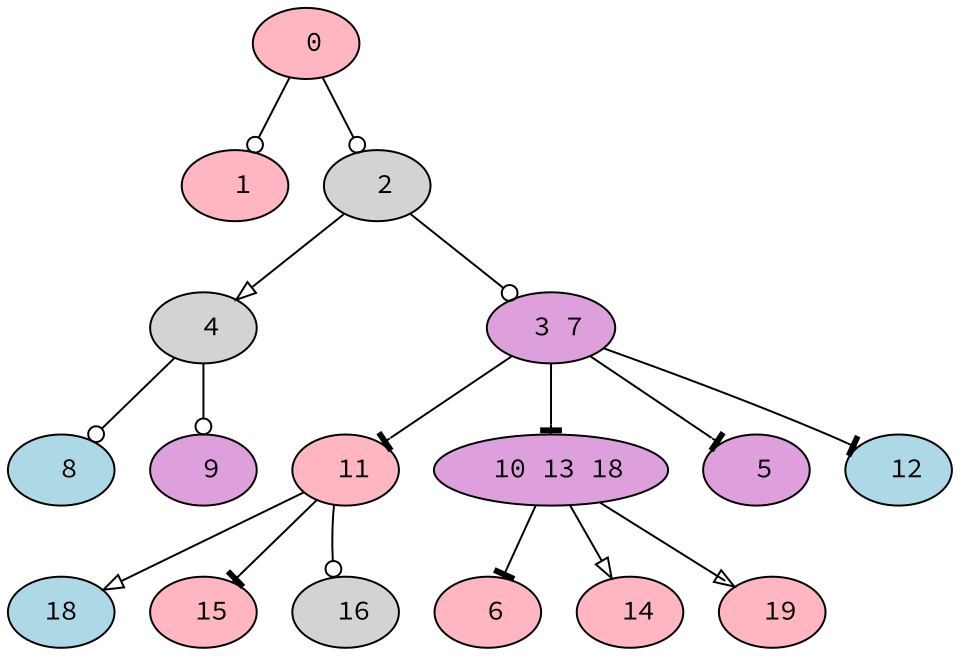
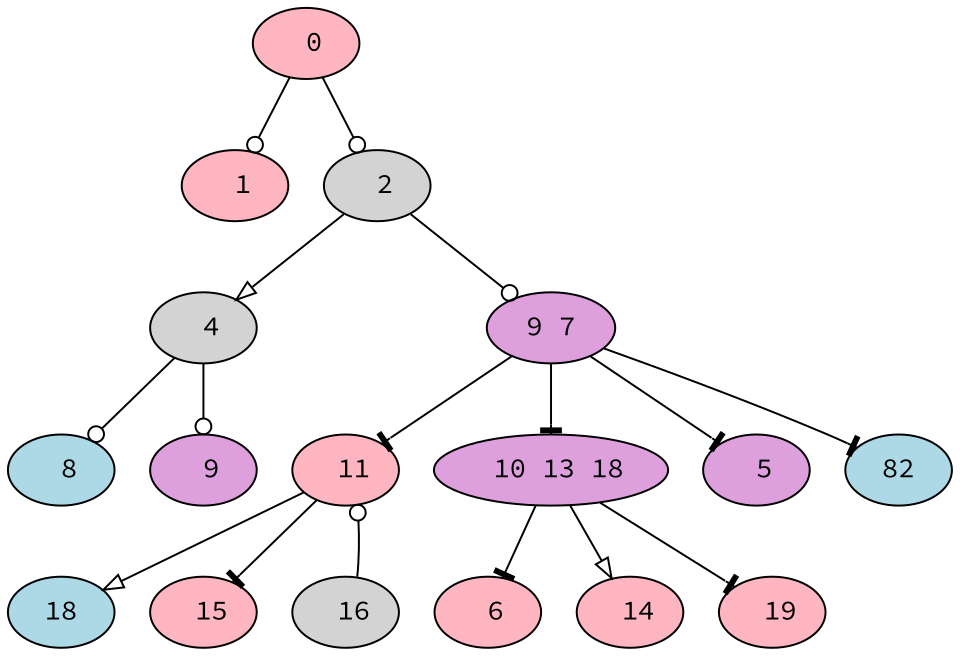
node "3 7": label "3 7" -> "9 7"
node "12": label "12" -> "82"
edge "11" -> "16": reversed
edge "10 13 18" -> "19": arrowhead onormal -> tee
